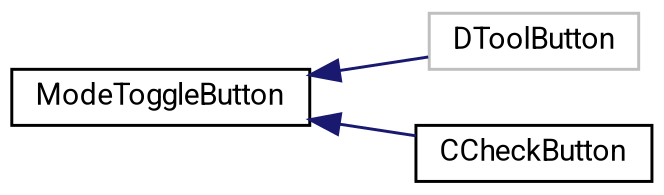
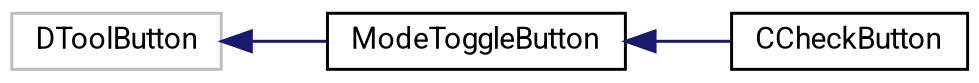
edge "DToolButton" -> "ModeToggleButton": reversed
